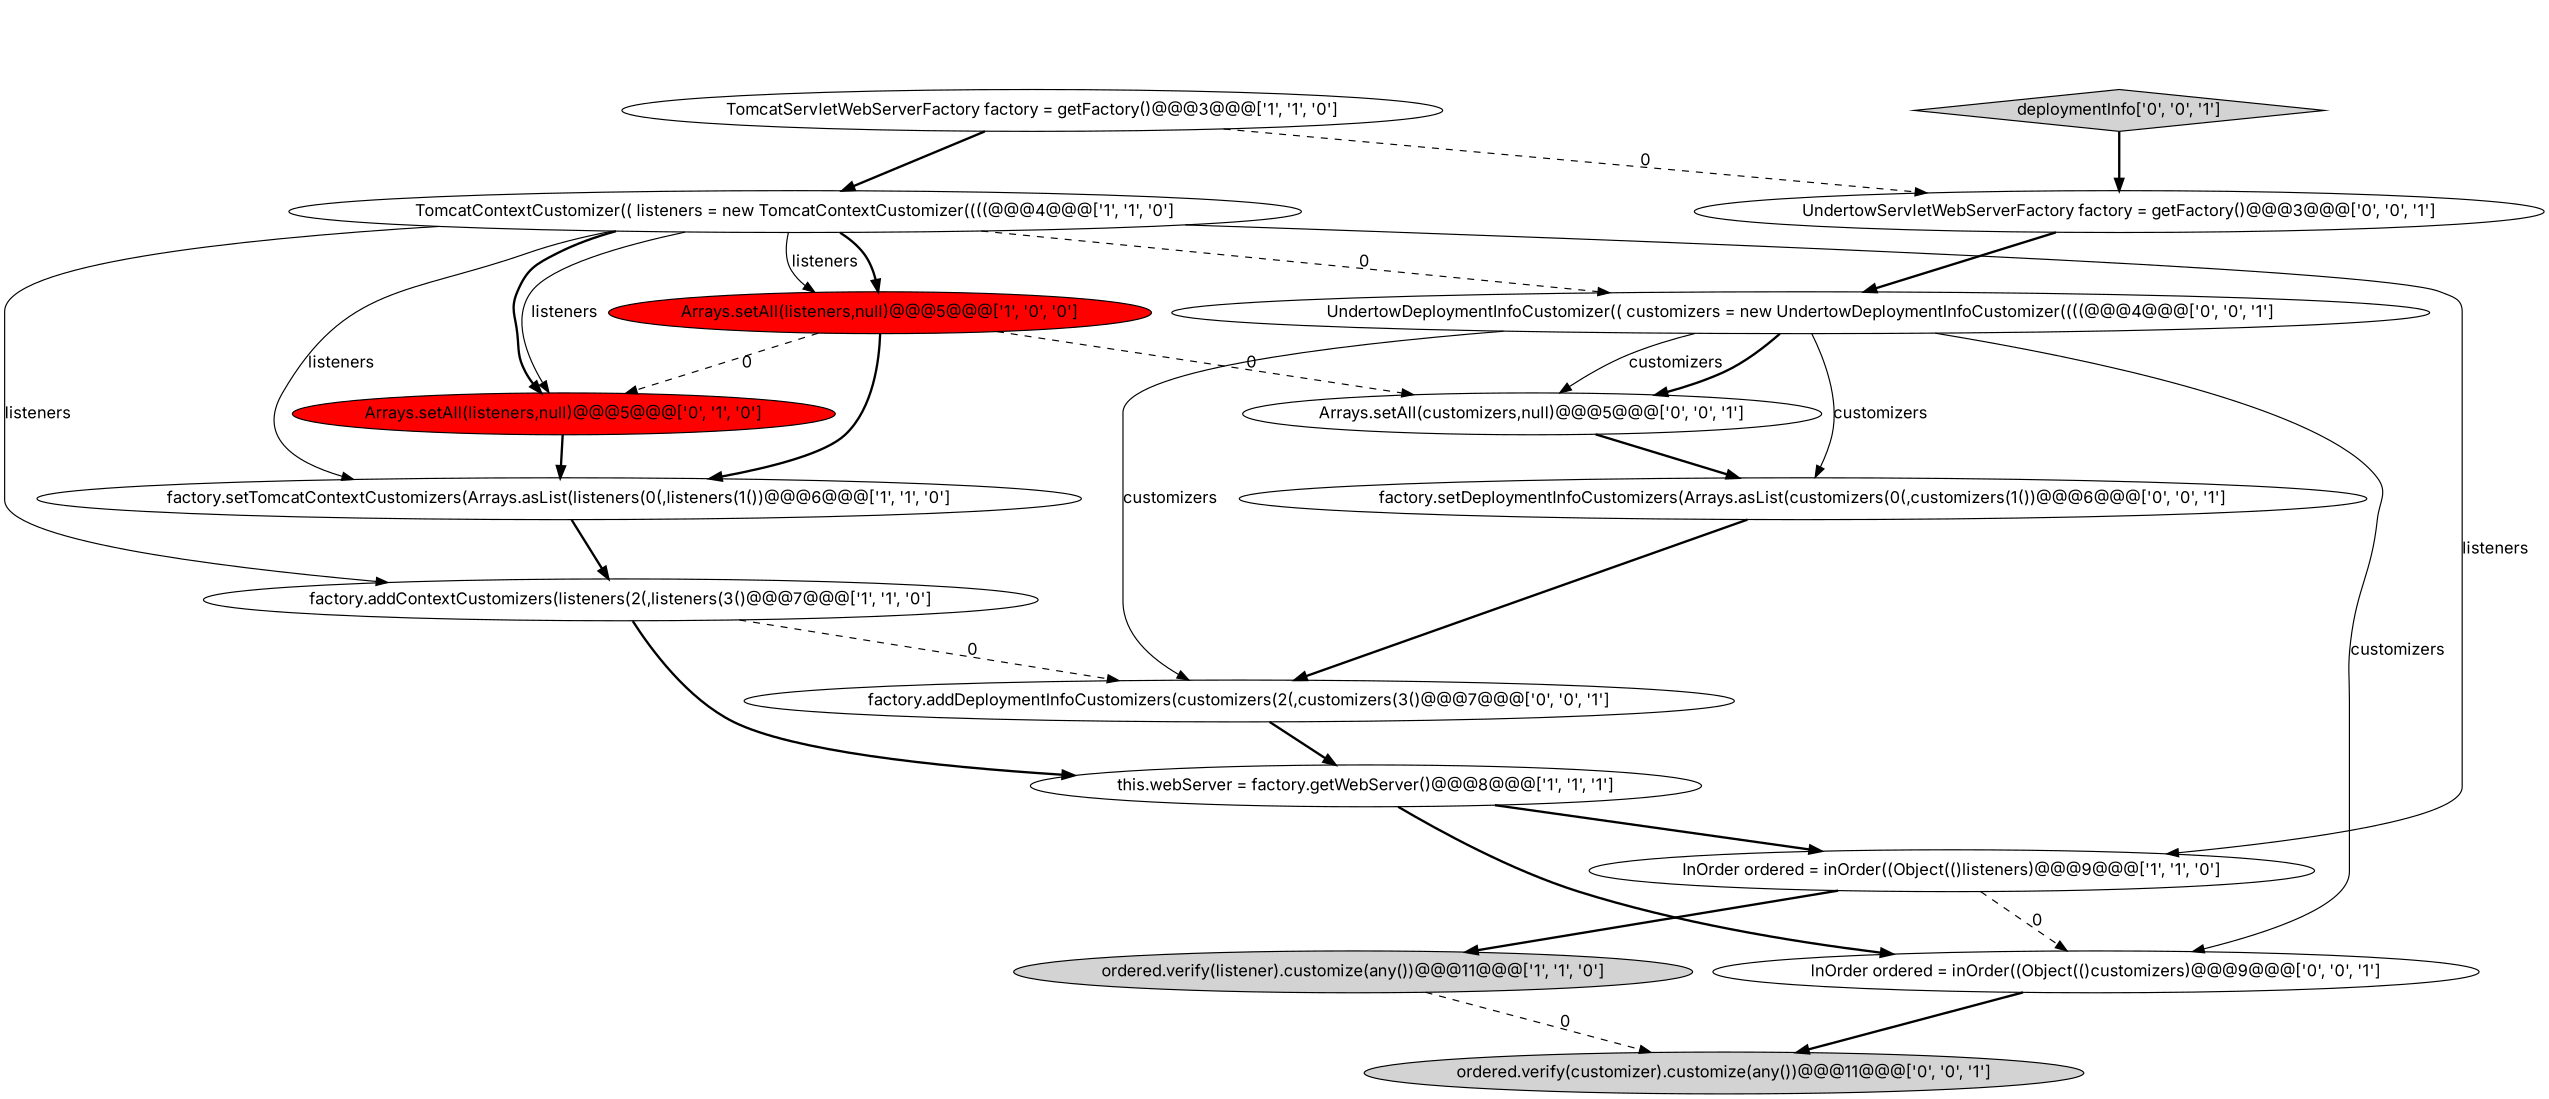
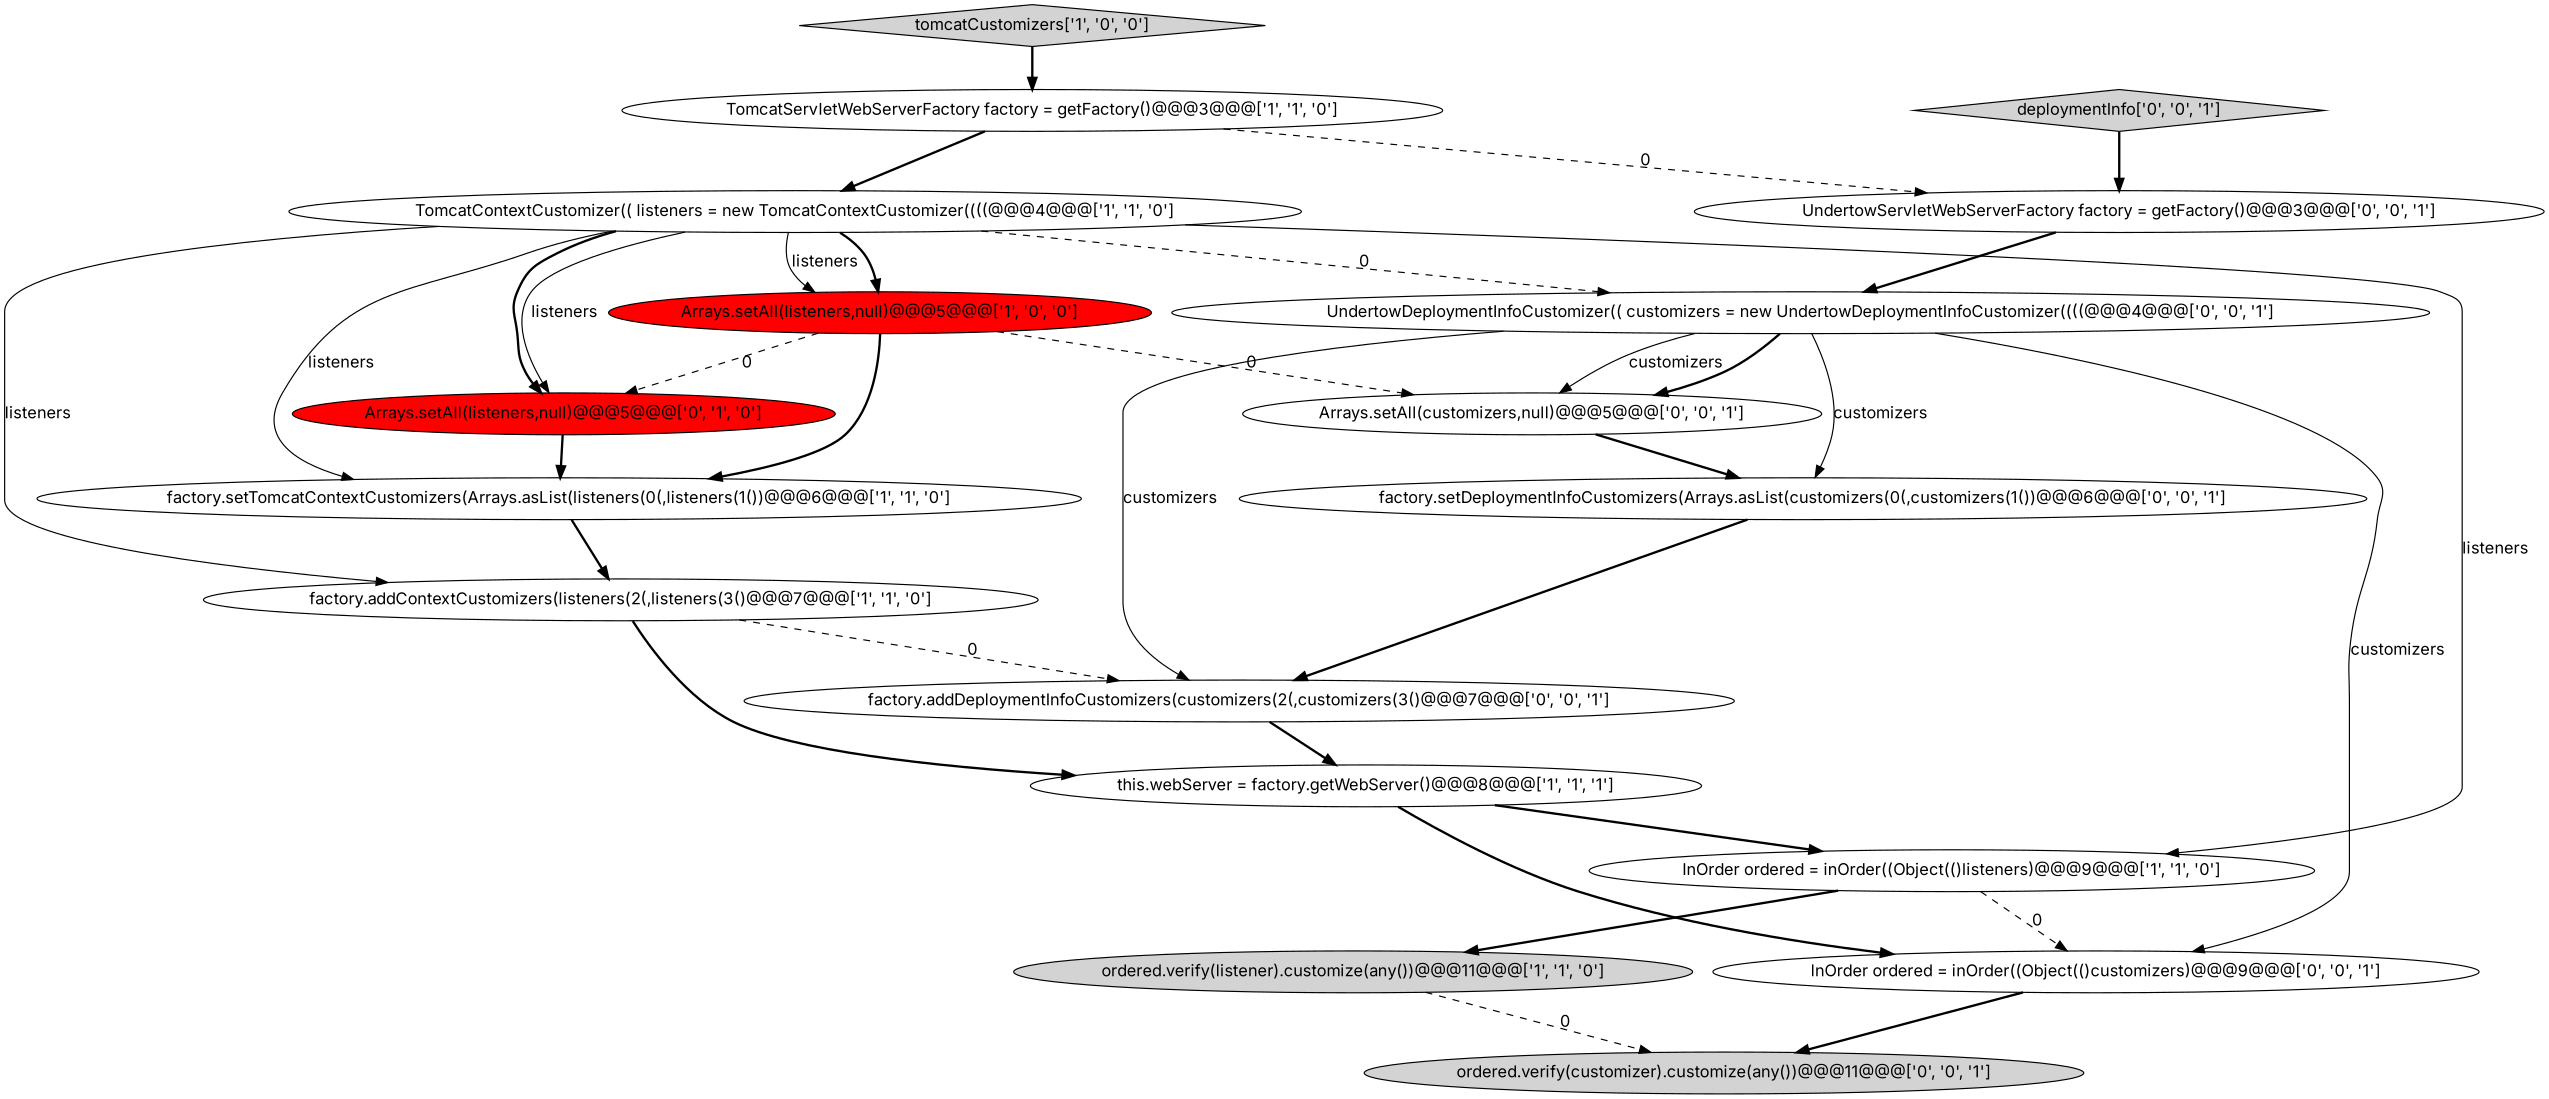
node "tomcatCustomizers['1', '0', '0']": added
